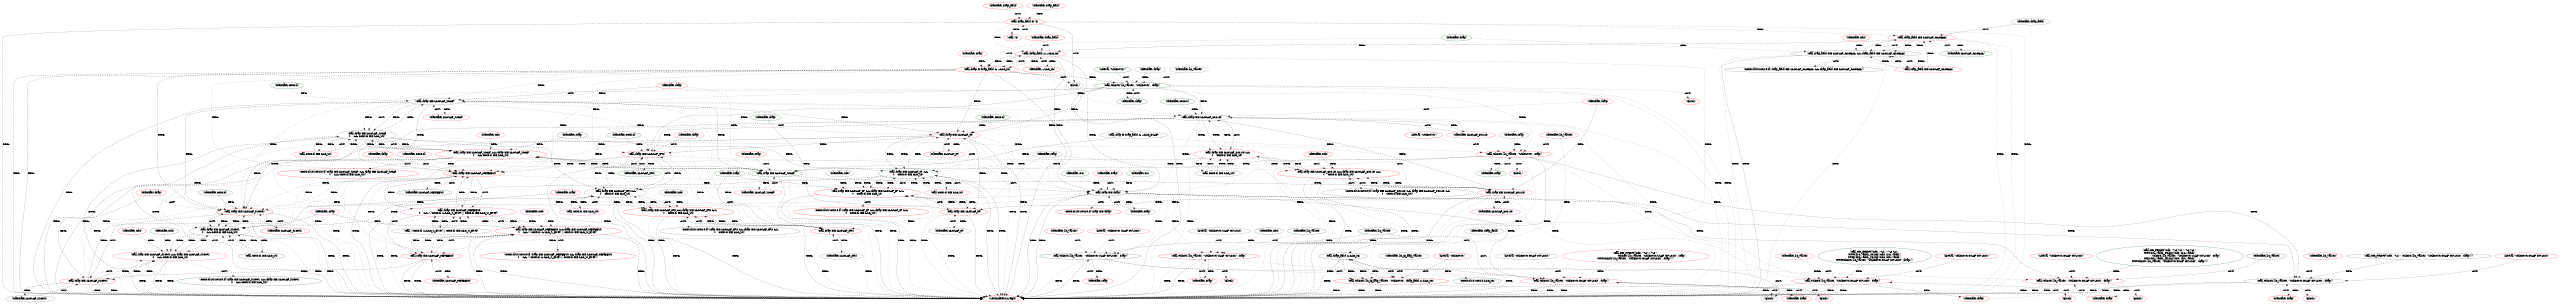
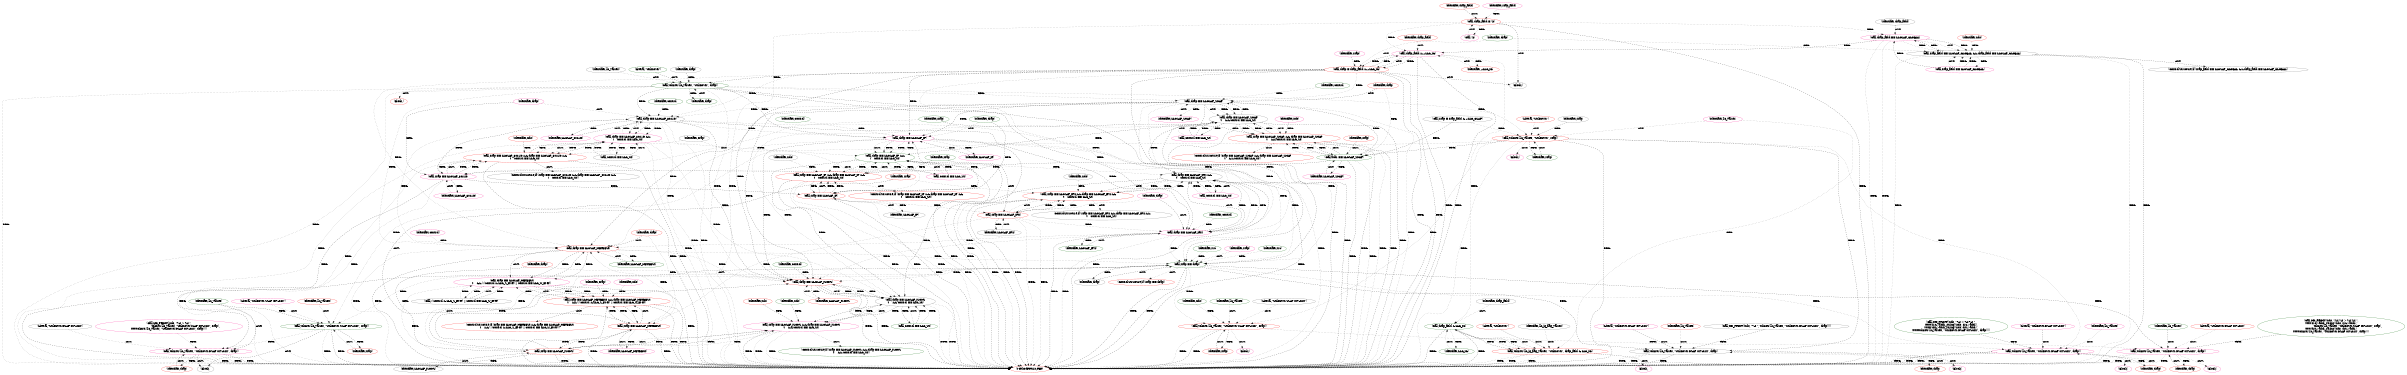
node "(Identifier,LLCSAP_GLOBAL)": removed
edge "(Call,dsap == LLCSAP_IP)" -> "(Call,dsap == LLCSAP_IPX)": removed, label "DDG:"
node "(Call,ssap == LLCSAP_SNAP)": label "(Call,ssap == LLCSAP_SNAP)" -> "(Call,addr == LLCSAP_SNAP)"
node "(ControlStructure,LLC_IG)": label "(ControlStructure,LLC_IG)" -> "(Identifier,LLC_IG)"
